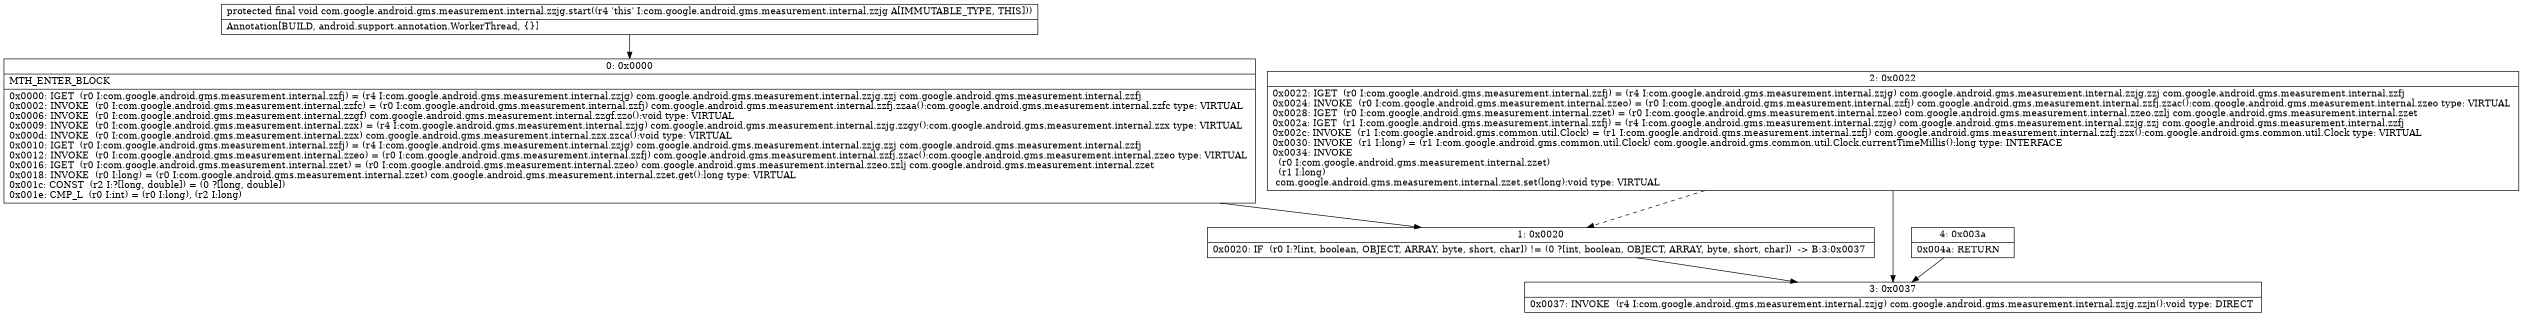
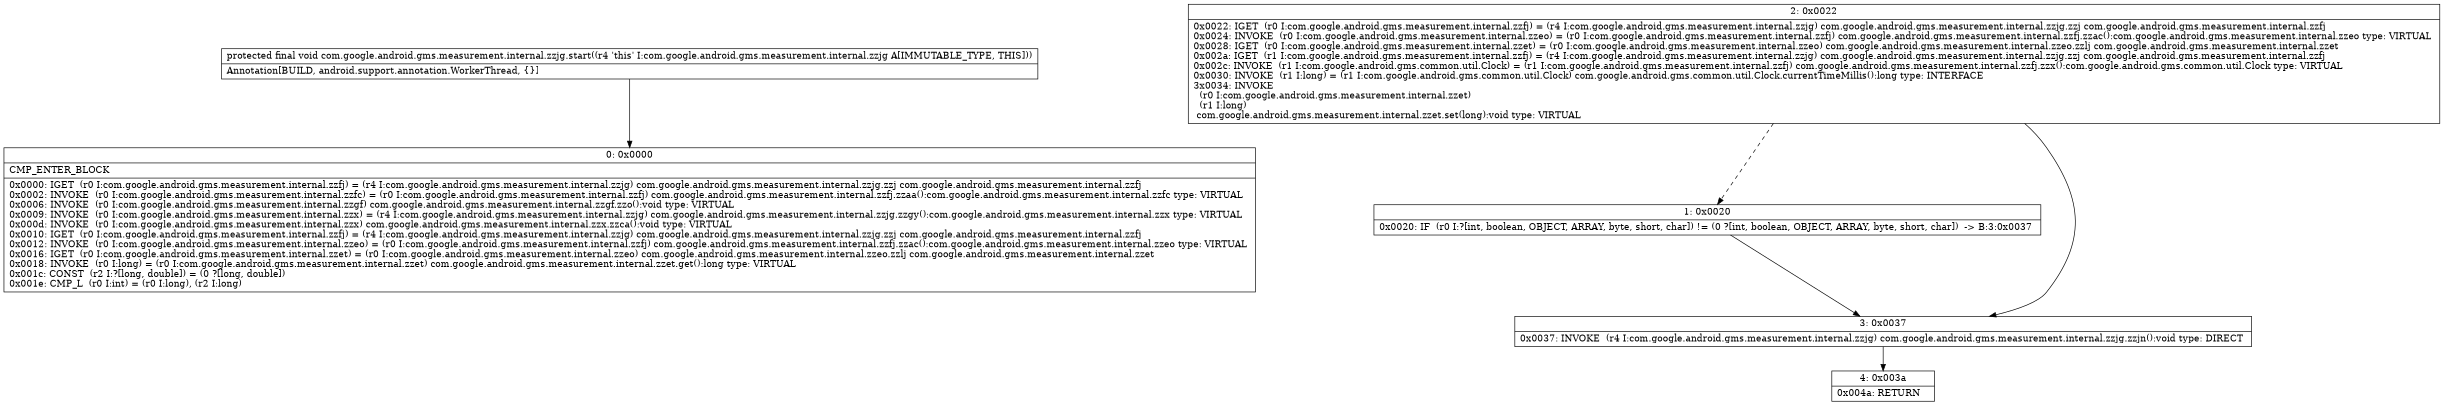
node "0: 0x0000": text "MTH_ENTER_BLOCK" -> "CMP_ENTER_BLOCK"
node "2: 0x0022": text "0x0034: INVOKE" -> "3x0034: INVOKE"
edge "0: 0x0000" -> "1: 0x0020": removed
edge "4: 0x003a" -> "3: 0x0037": reversed
